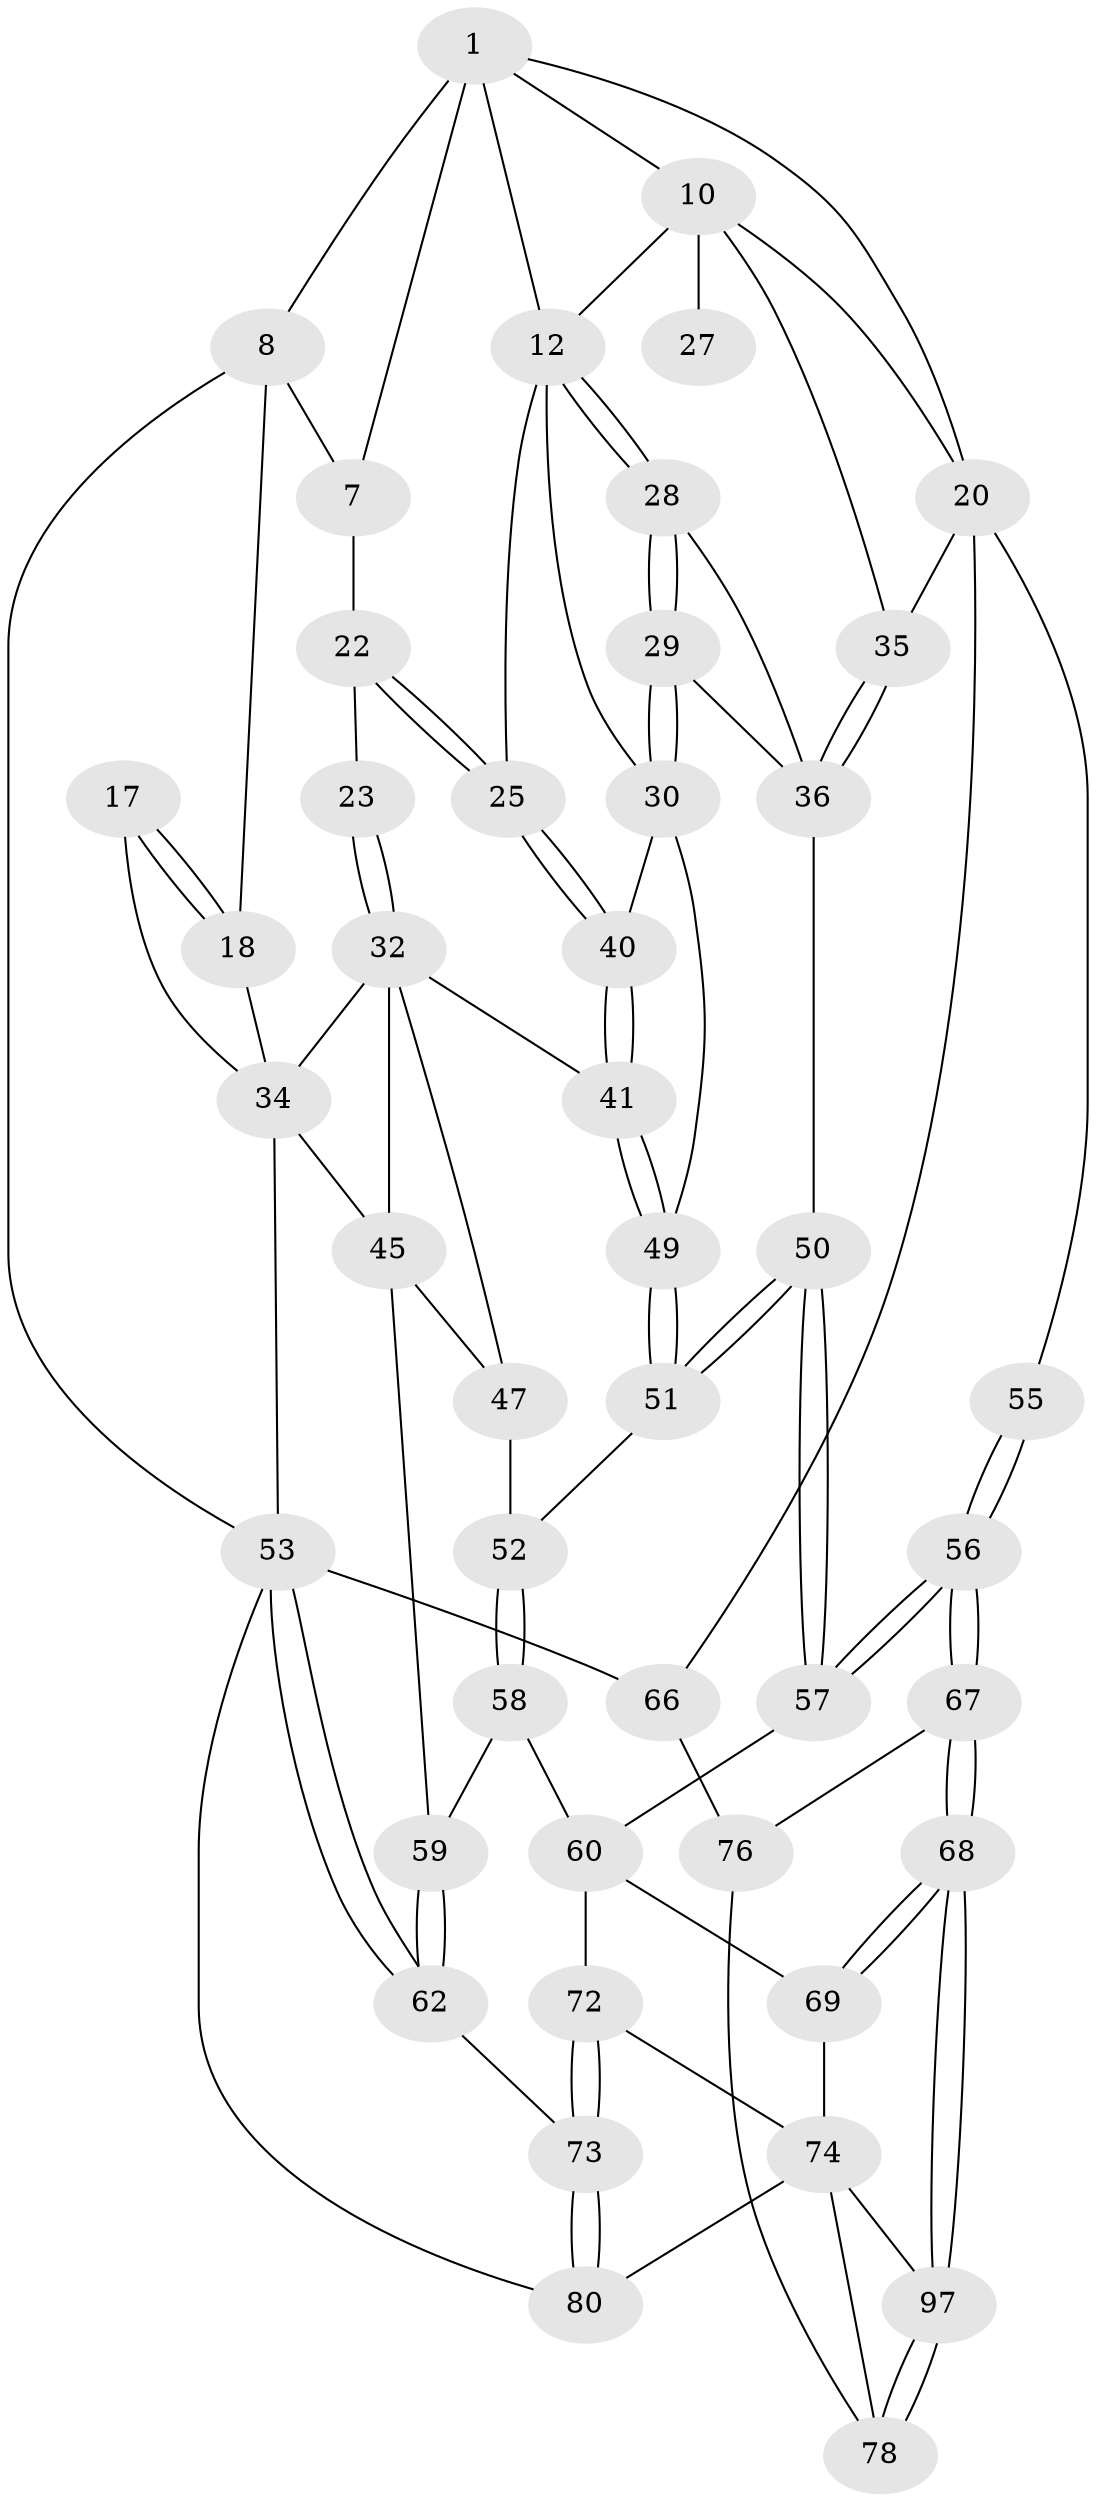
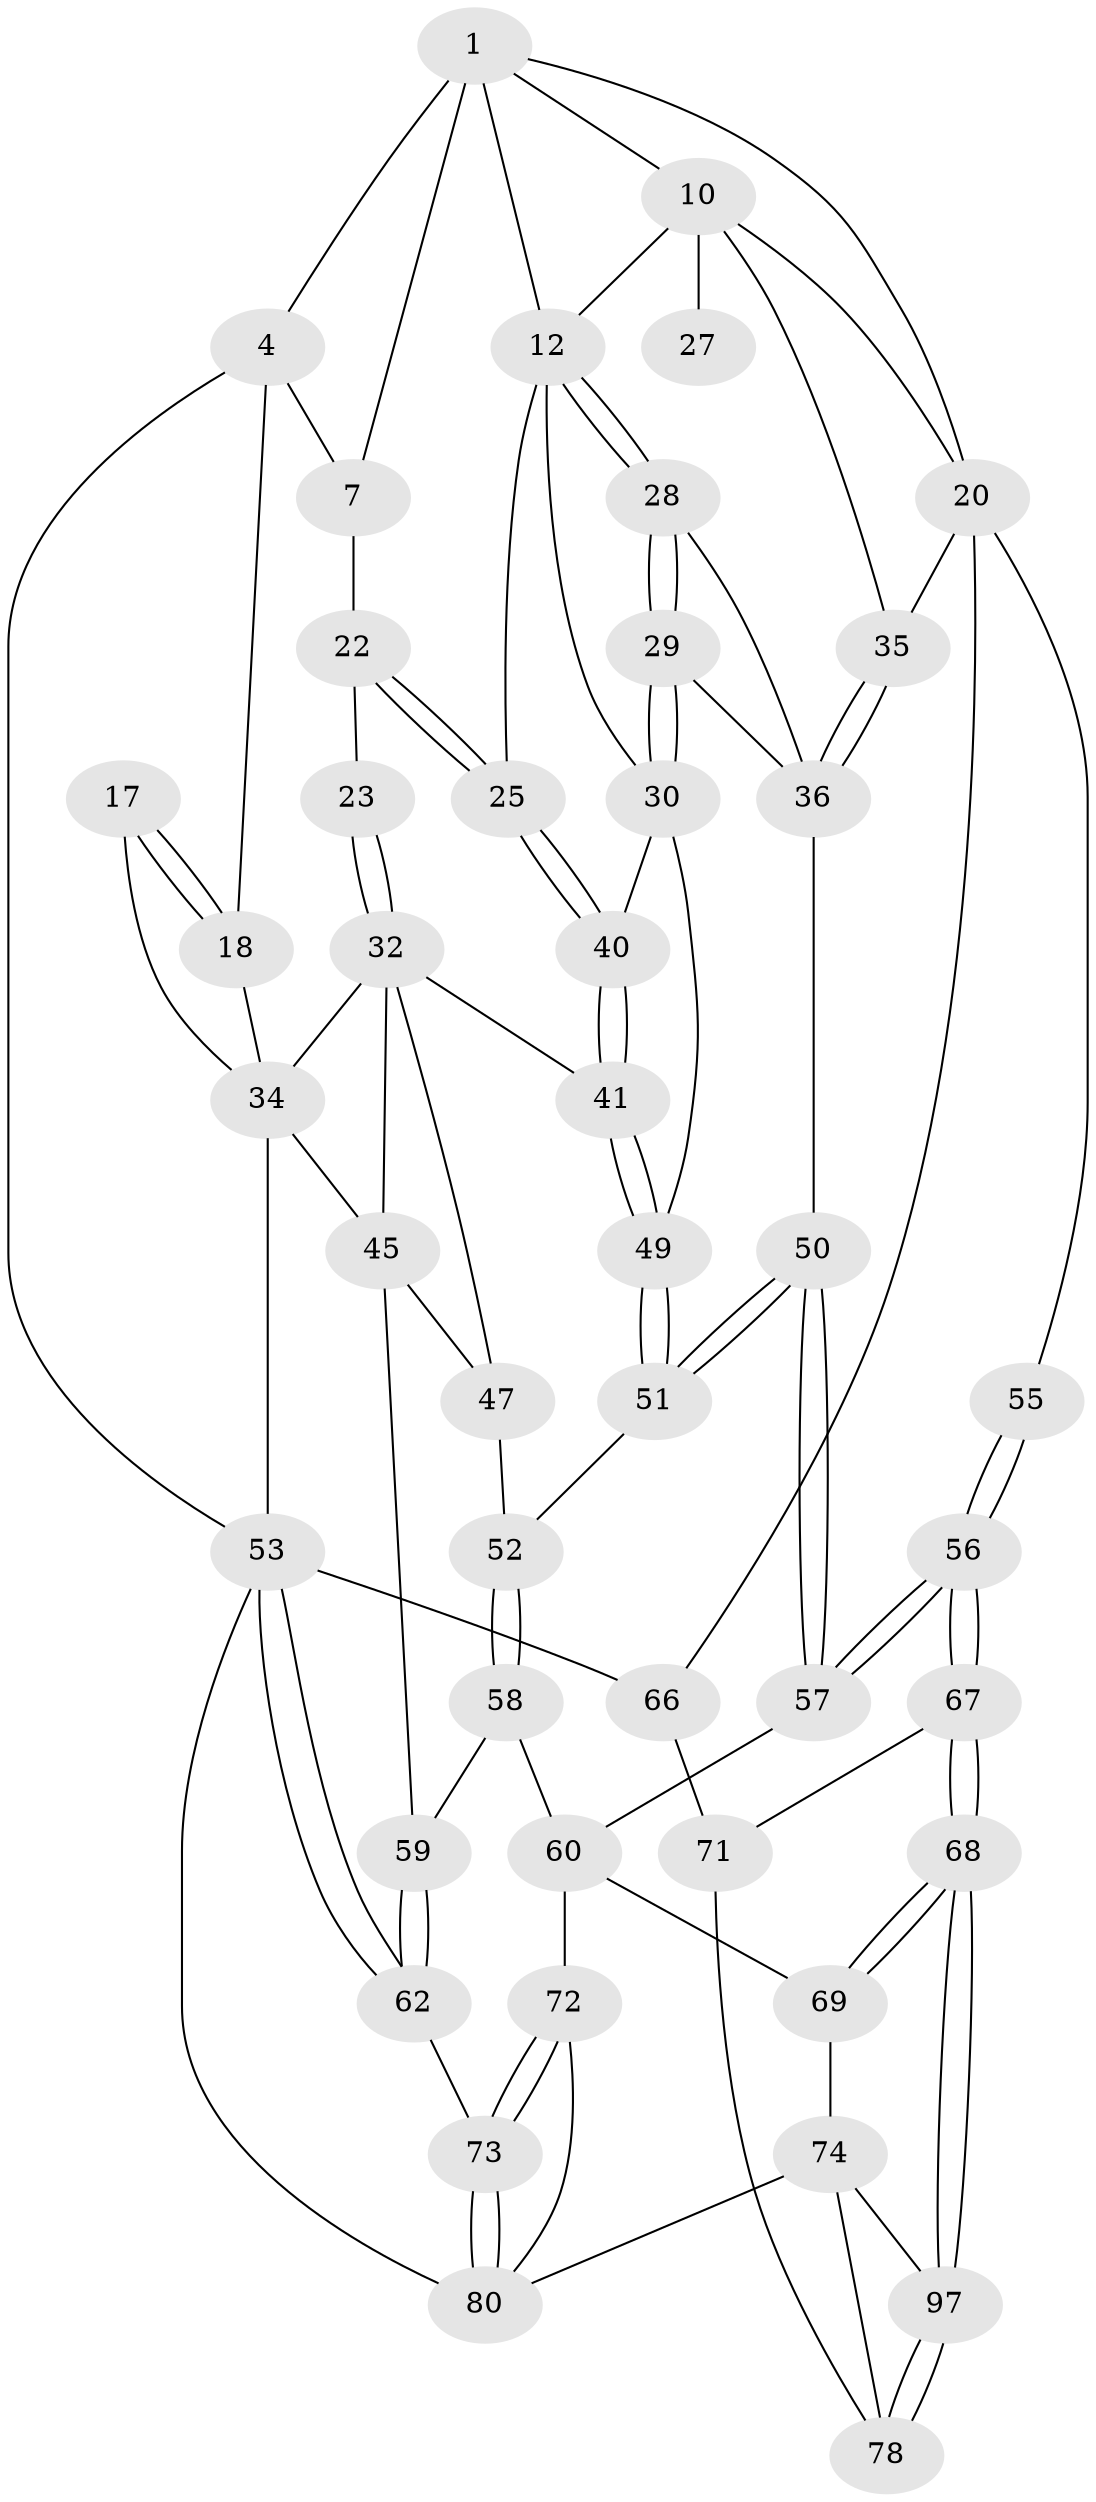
node "8": label "8" -> "4"
node "76": label "76" -> "71"
edge "72" -- "74": now "72" -- "80"
